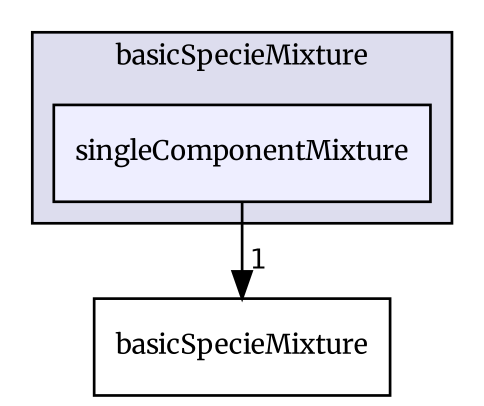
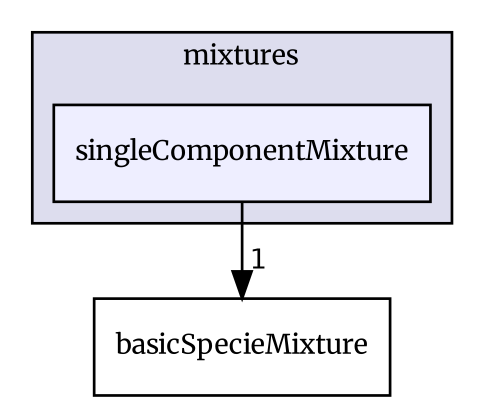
cluster "basicSpecieMixture": label "basicSpecieMixture" -> "mixtures"
